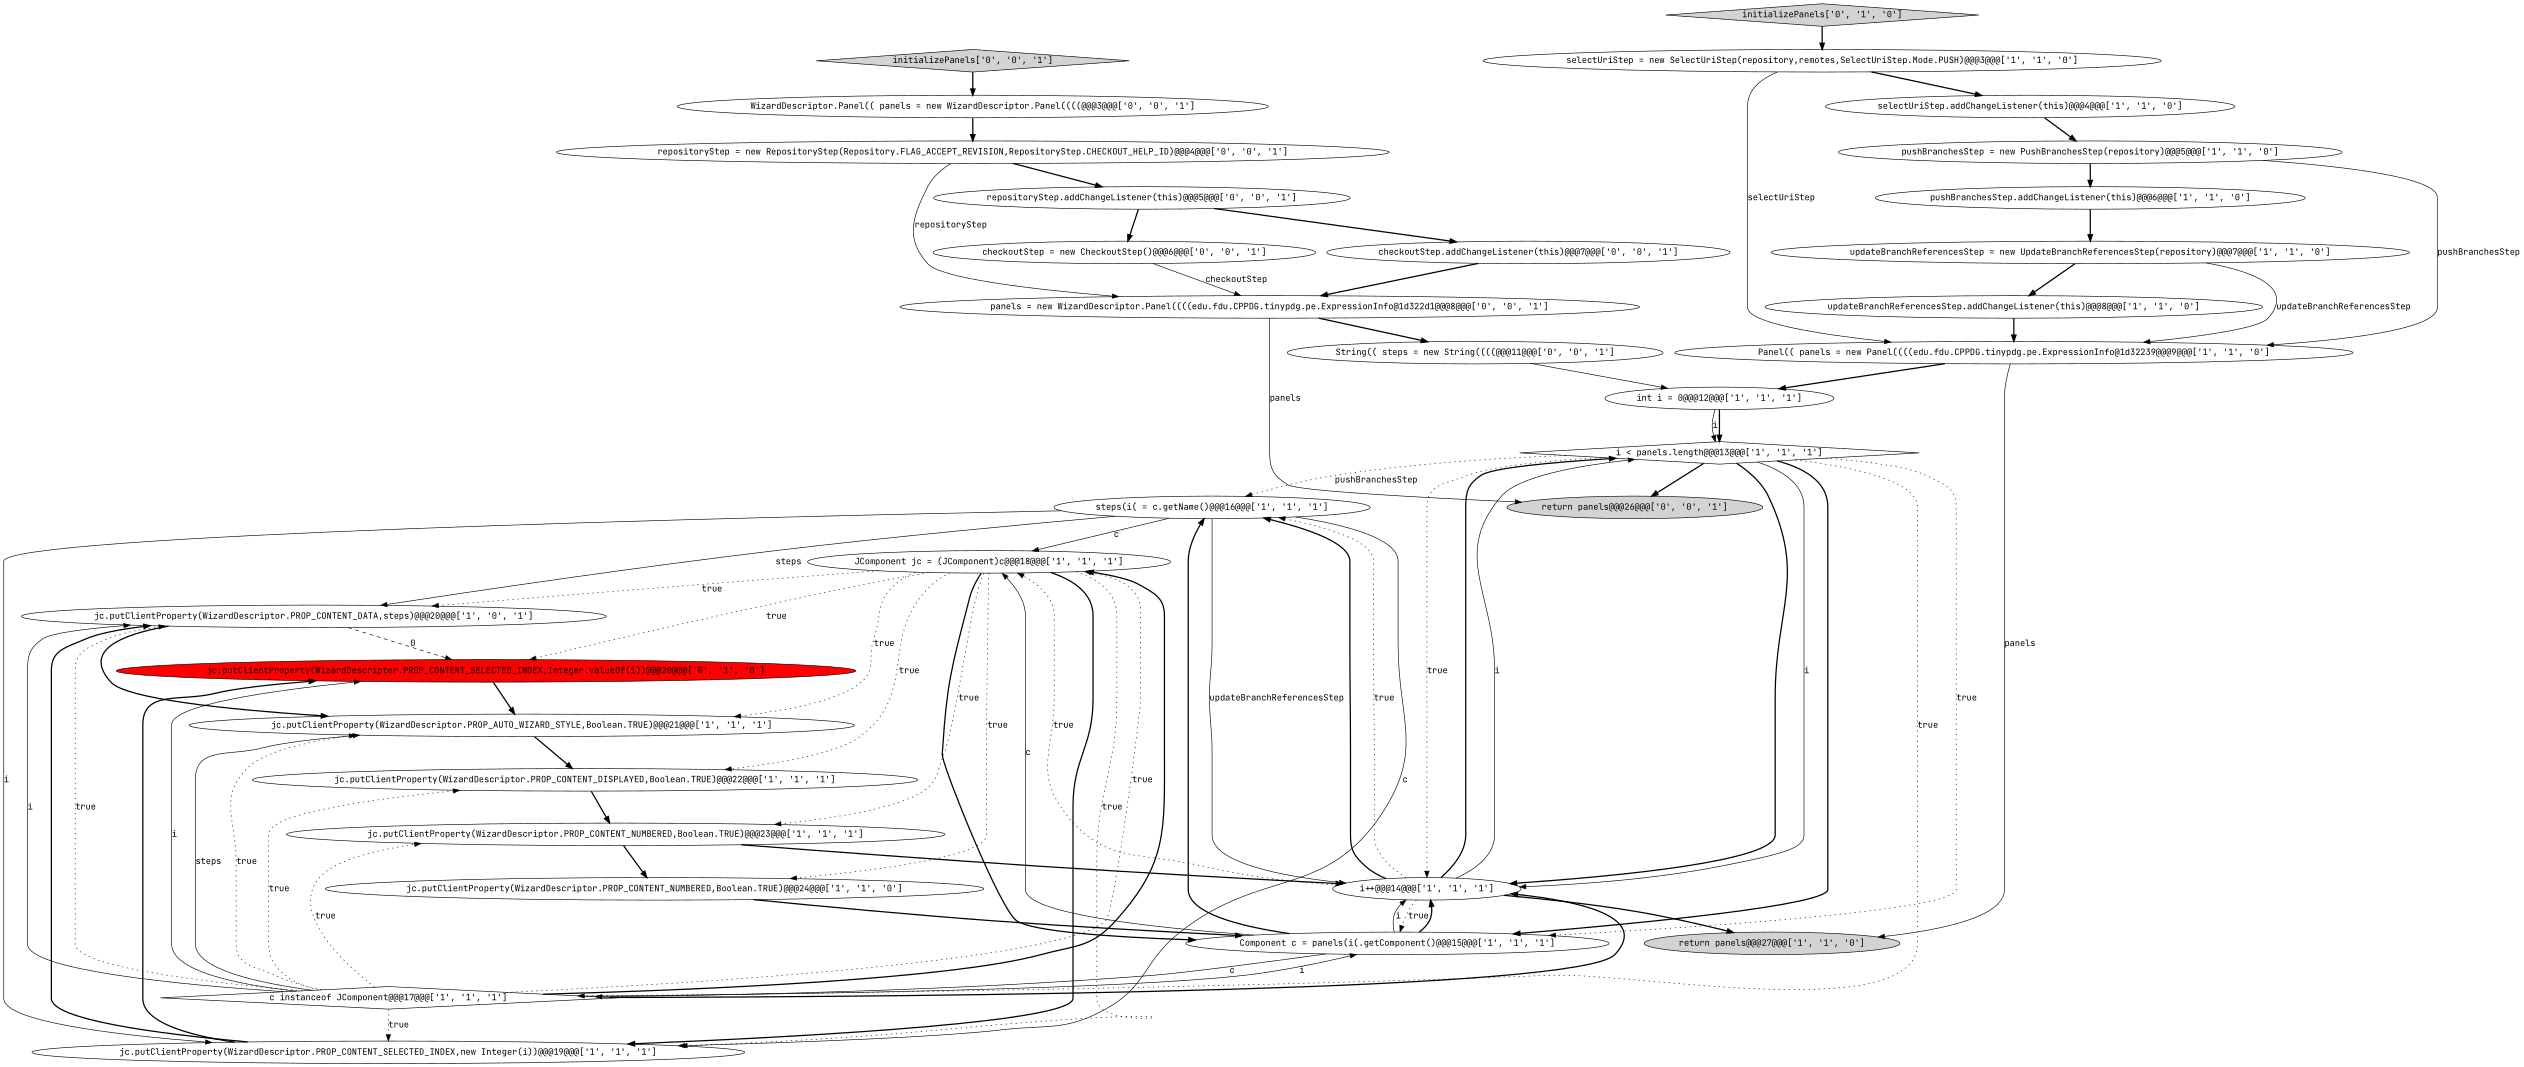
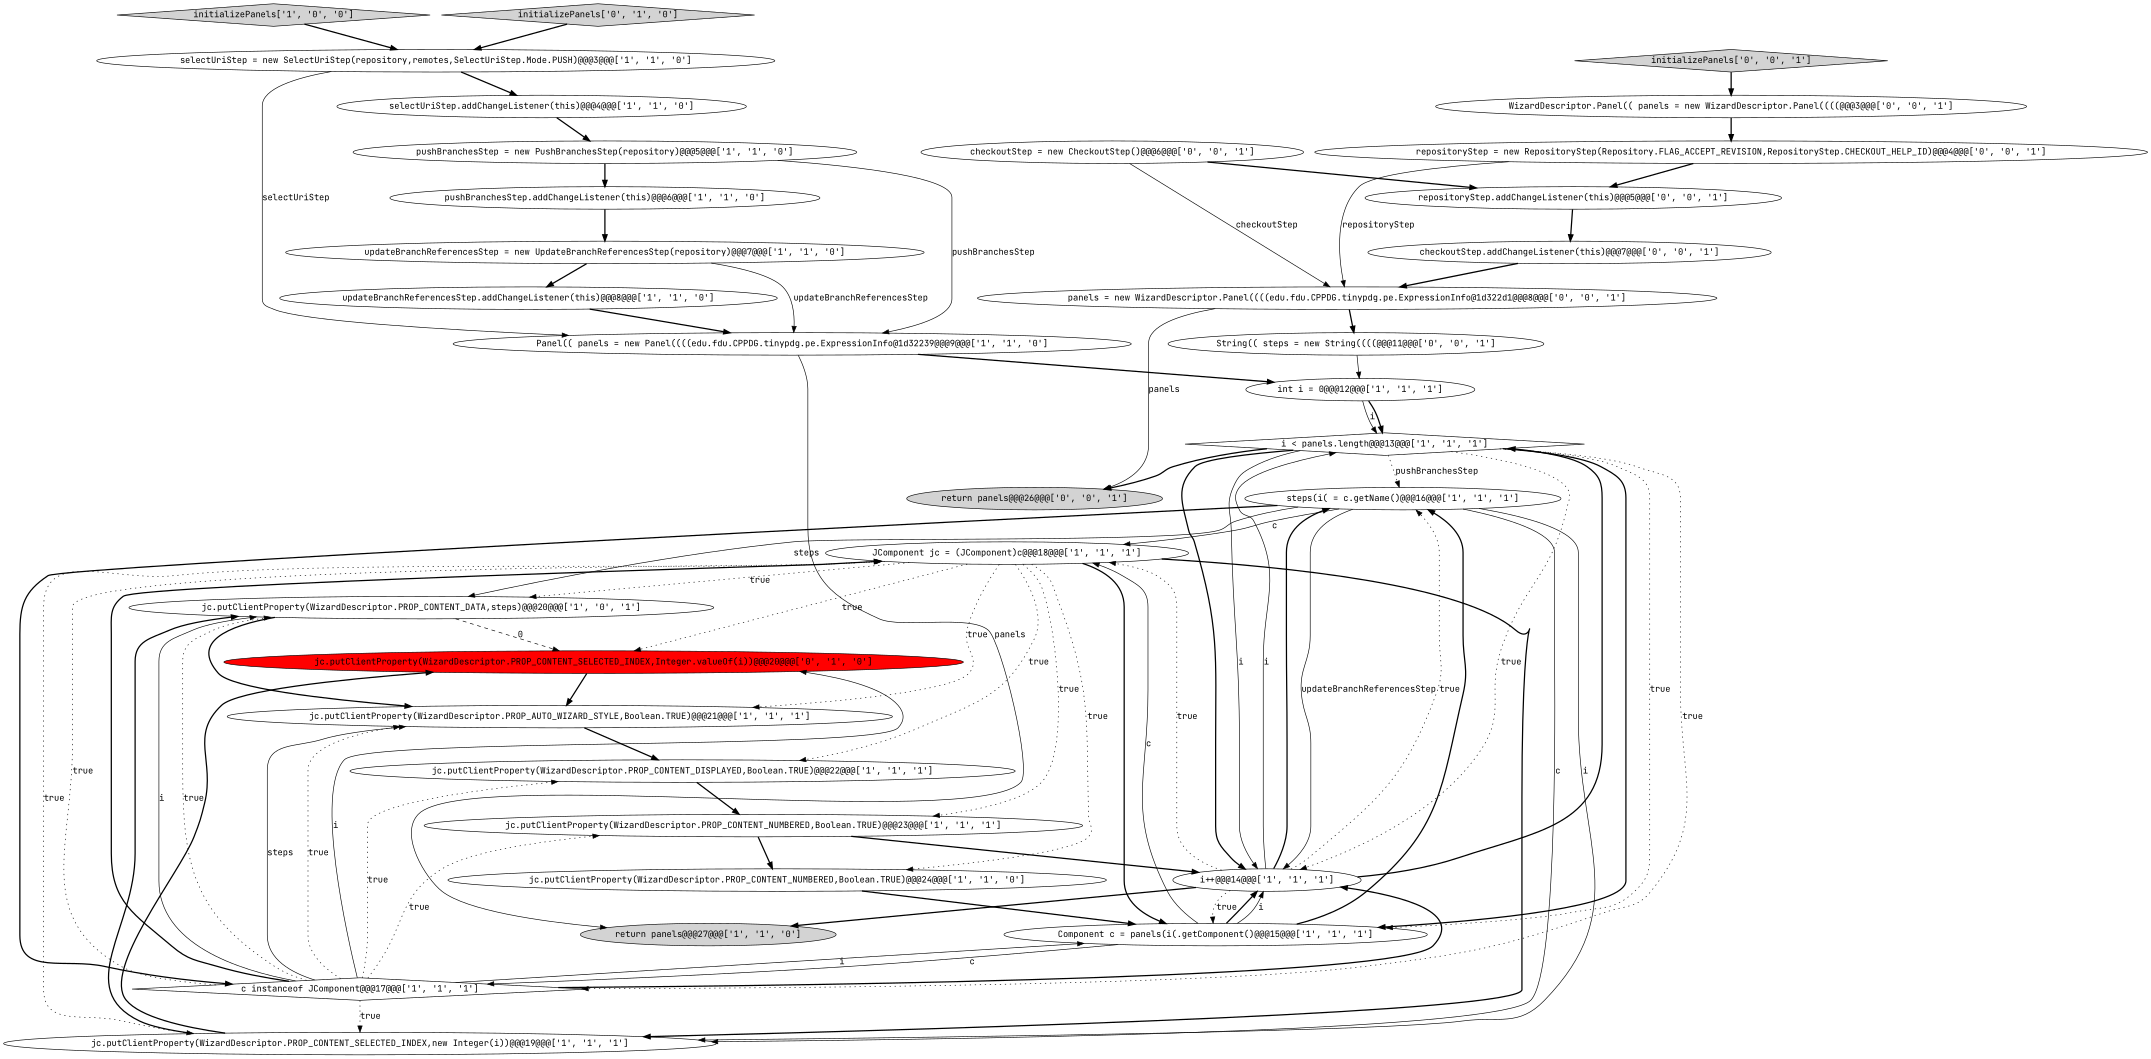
node "initializePanels['1', '0', '0']": added
edge "repositoryStep.addChangeListener(this)@@@5@@@['0', '0', '1']" -> "checkoutStep = new CheckoutStep()@@@6@@@['0', '0', '1']": reversed
edge "steps(i( = c.getName()@@@16@@@['1', '1', '1']" -> "c instanceof JComponent@@@17@@@['1', '1', '1']": added
